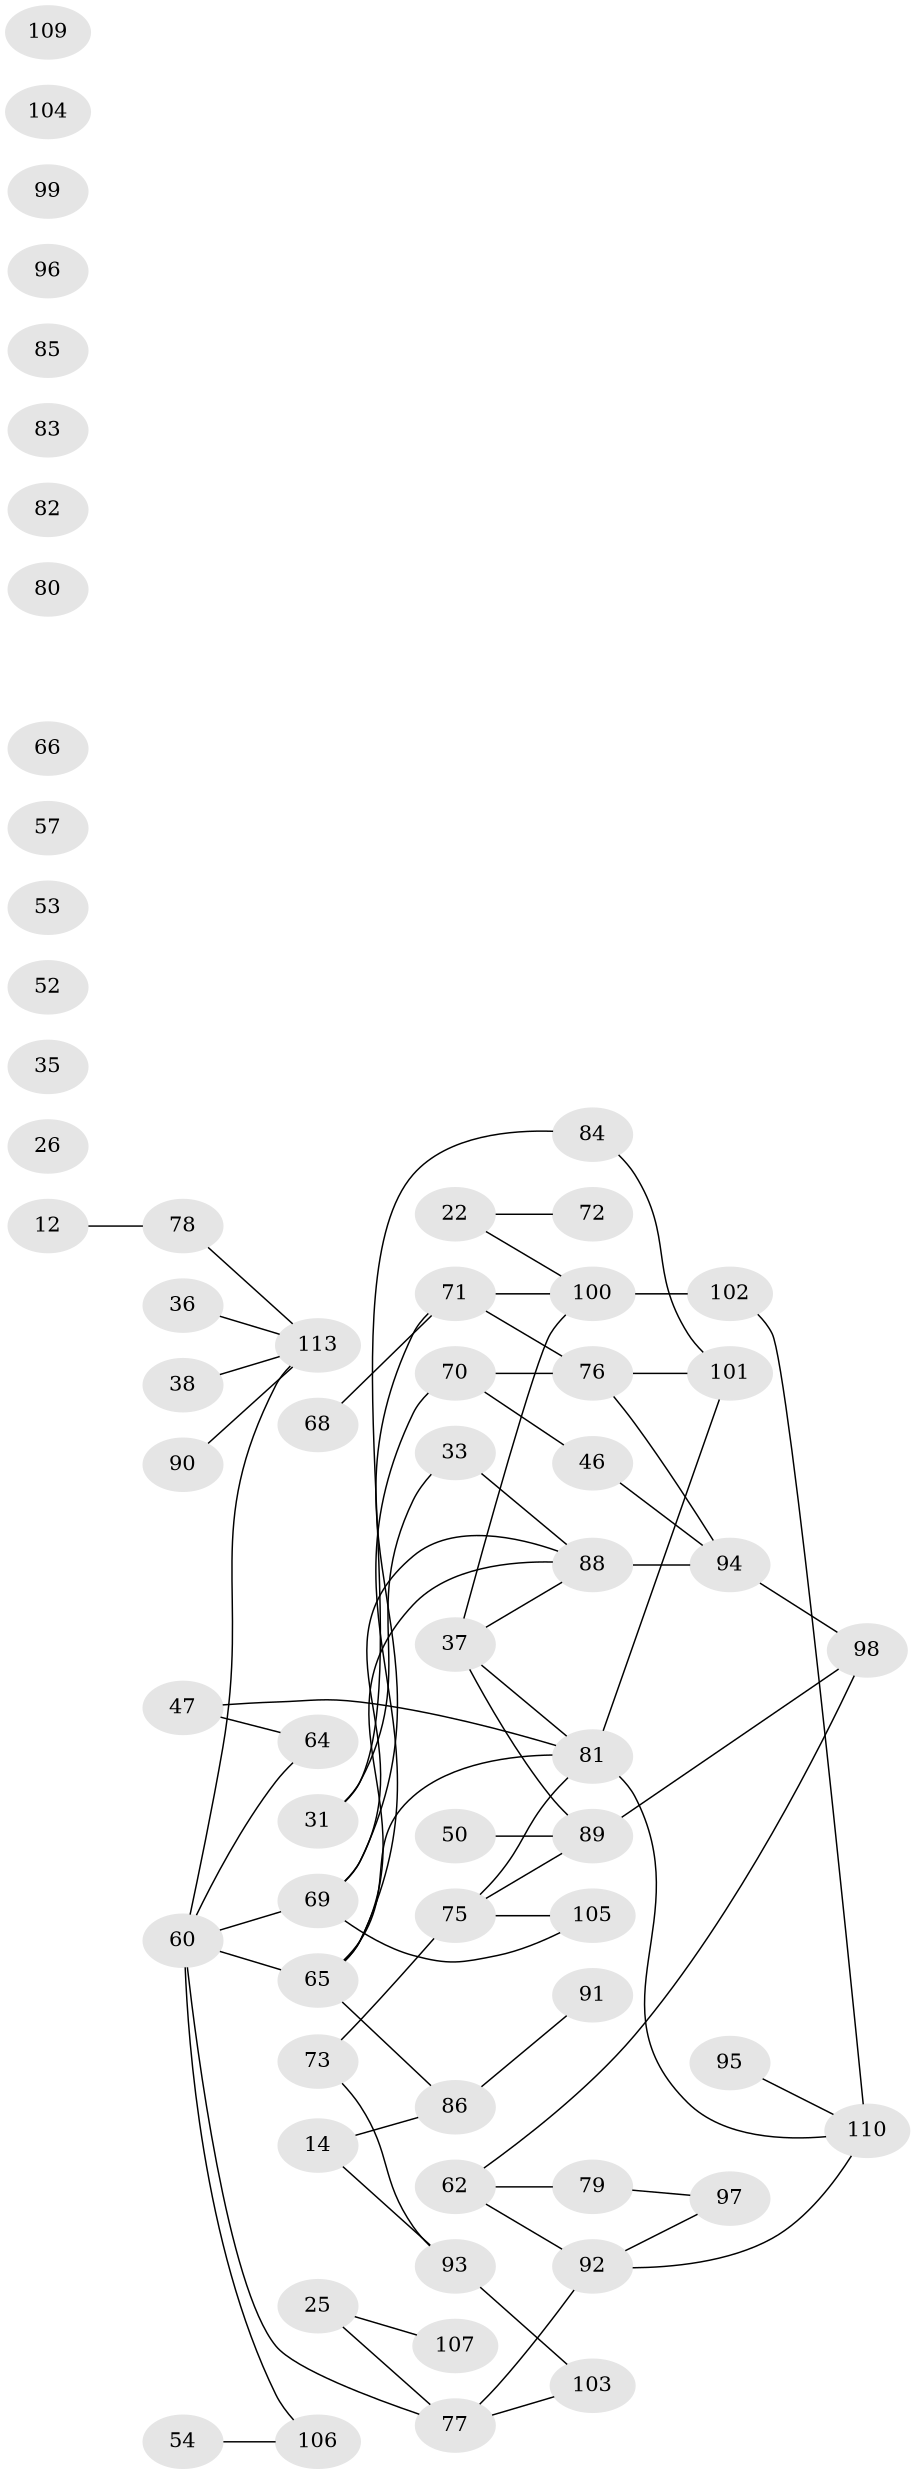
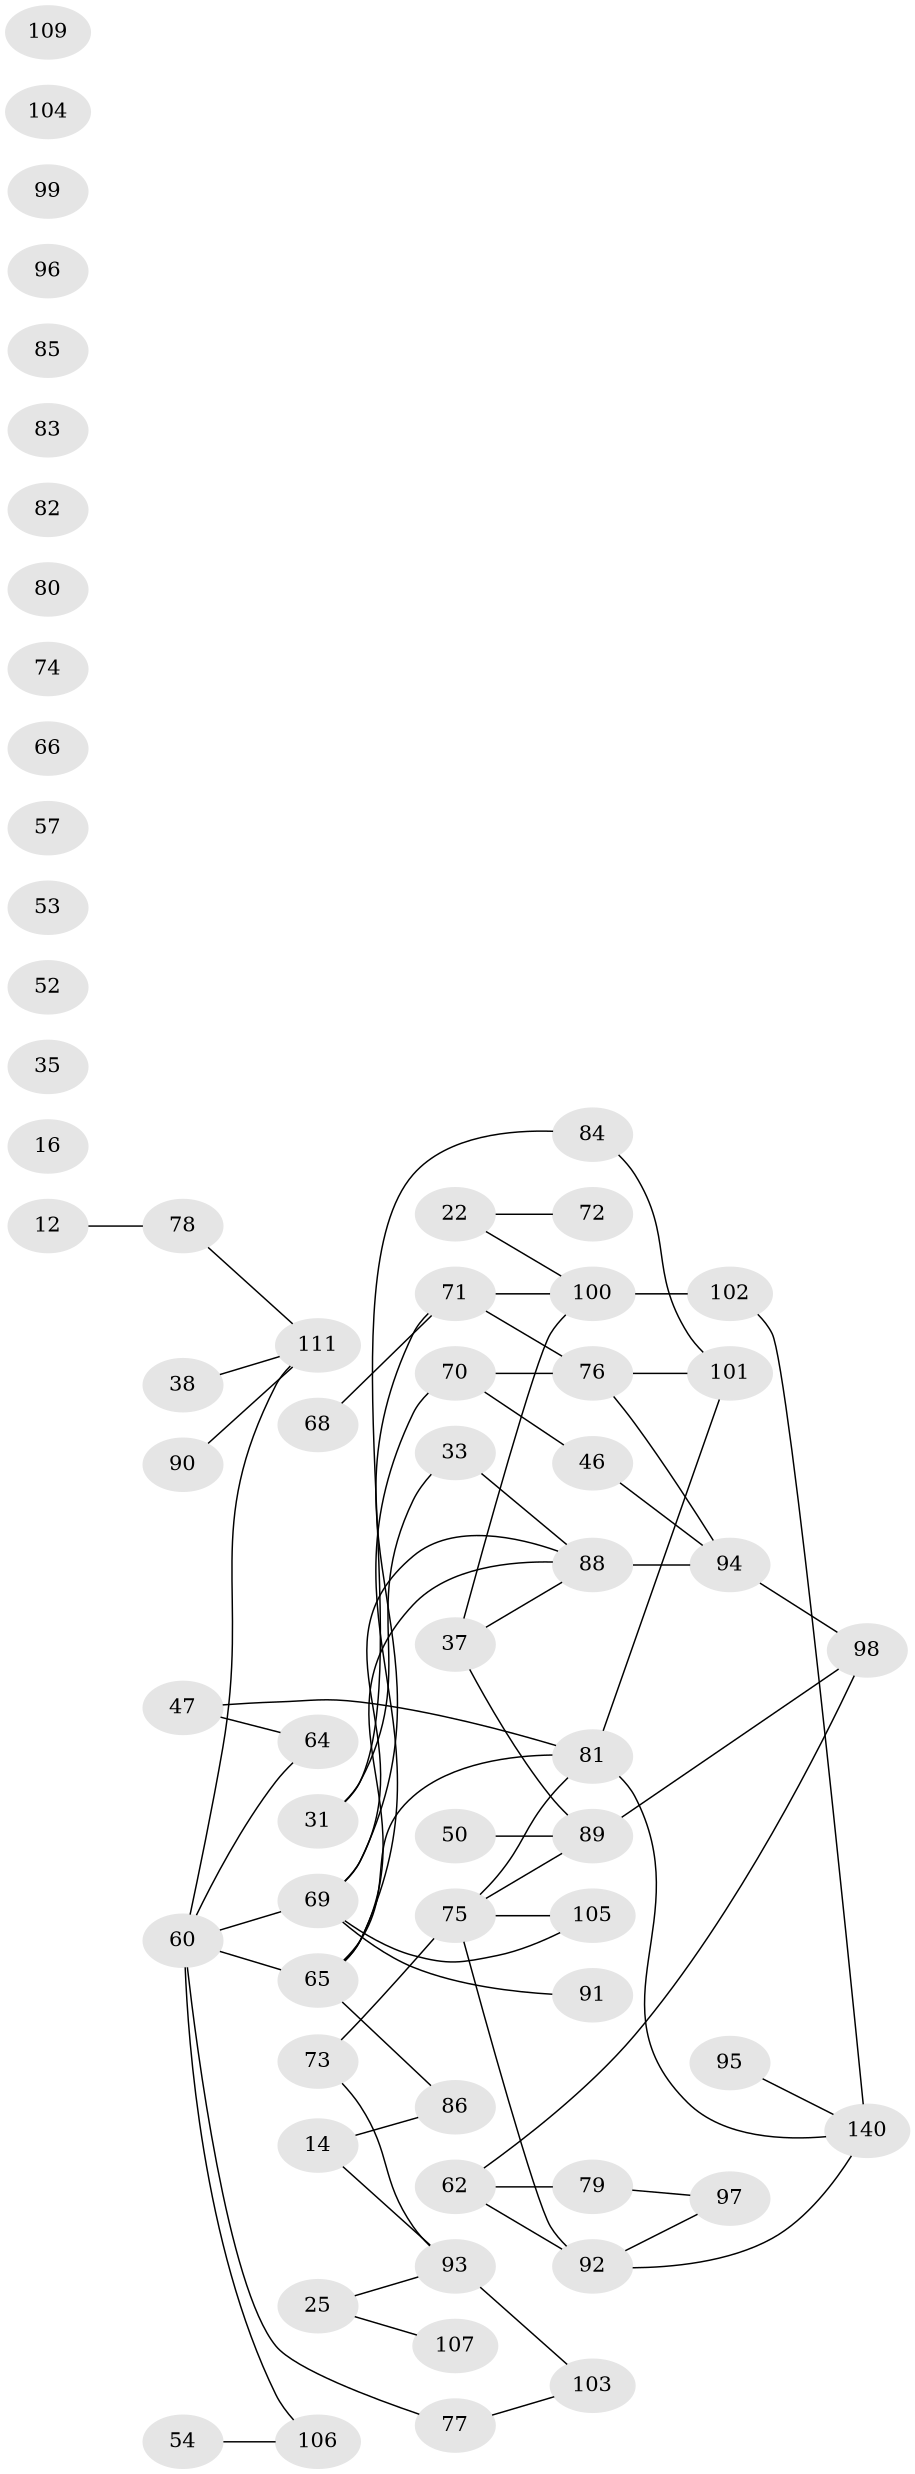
node "74": added
node "26": label "26" -> "16"
node "36": removed
node "113": label "113" -> "111"
edge "37" -- "81": removed
edge "91" -- "86": now "91" -- "69"
node "110": label "110" -> "140"
edge "92" -- "77": now "92" -- "75"
edge "25" -- "77": now "25" -- "93"
